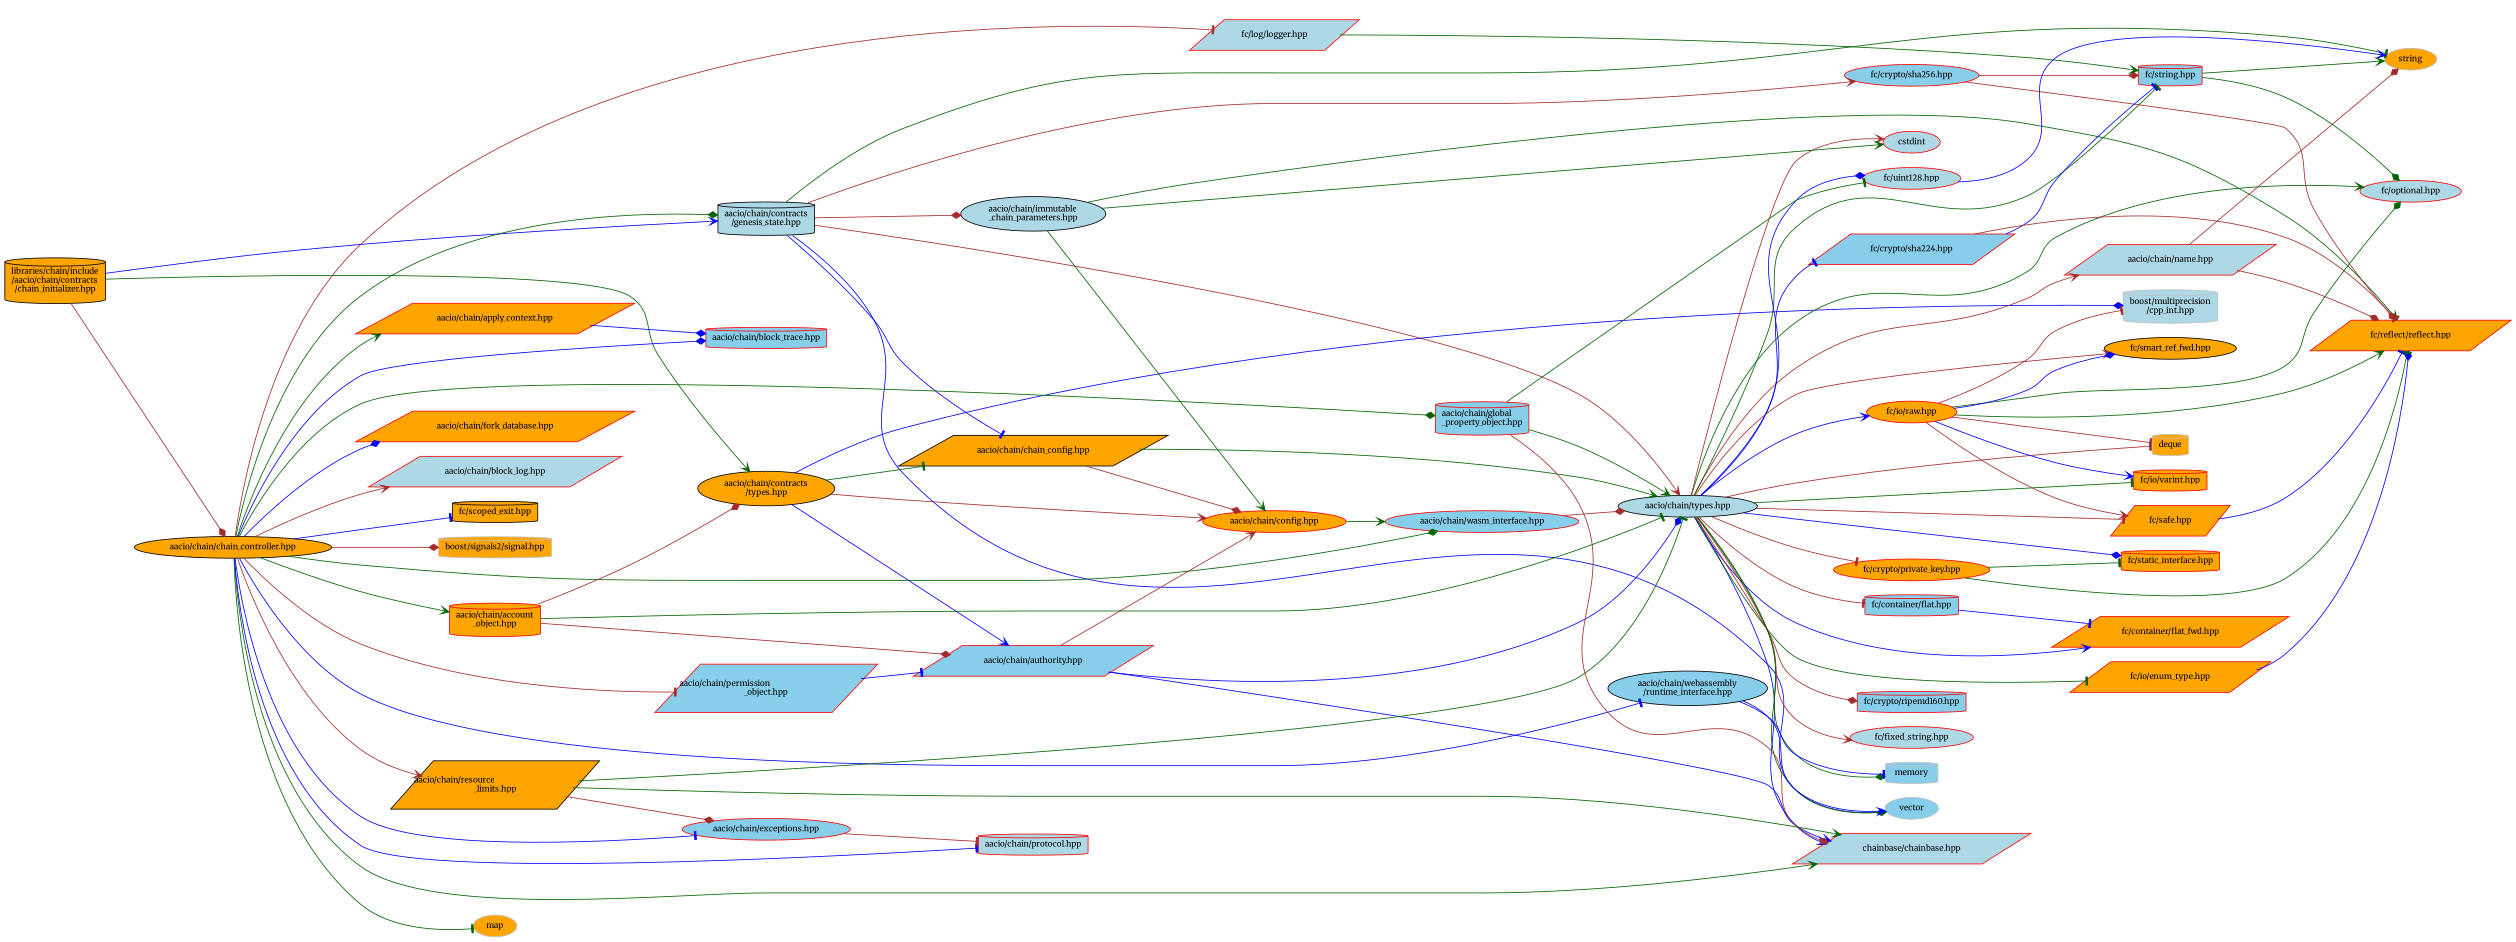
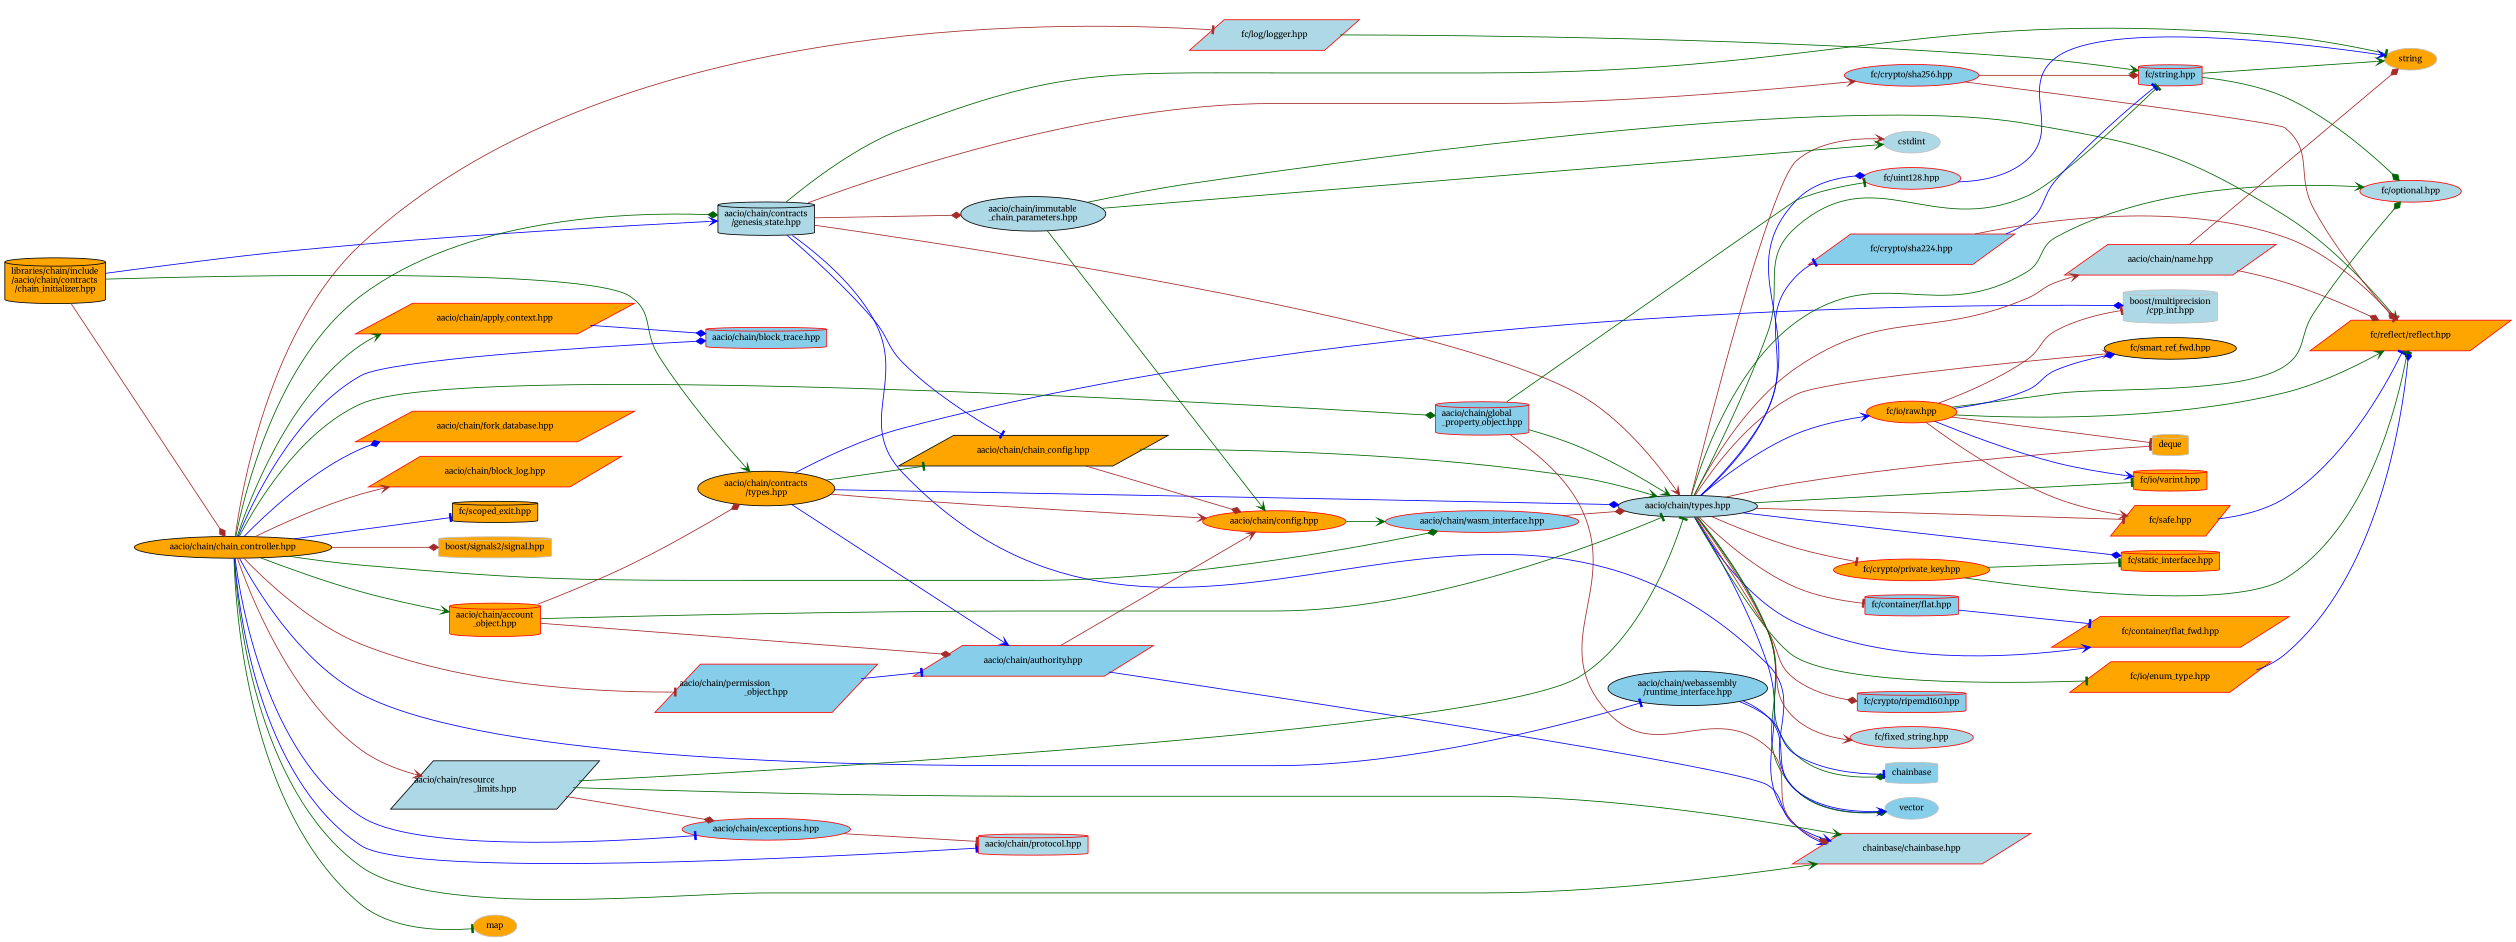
node "cstdint": color red -> grey75
node "aacio/chain/block_log.hpp": fillcolor lightblue -> orange
edge "aacio/chain/authority.hpp" -> "aacio/chain/types.hpp": now "aacio/chain/contracts /types.hpp" -> "aacio/chain/types.hpp"
node "memory": label "memory" -> "chainbase"
node "aacio/chain/resource _limits.hpp": fillcolor orange -> lightblue
